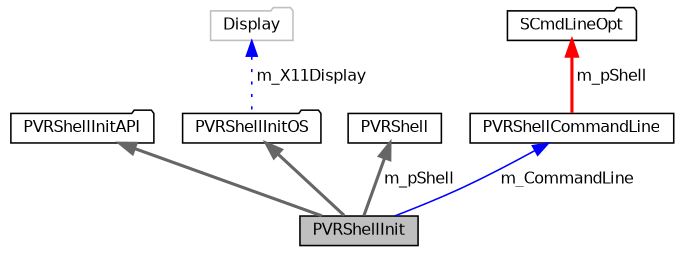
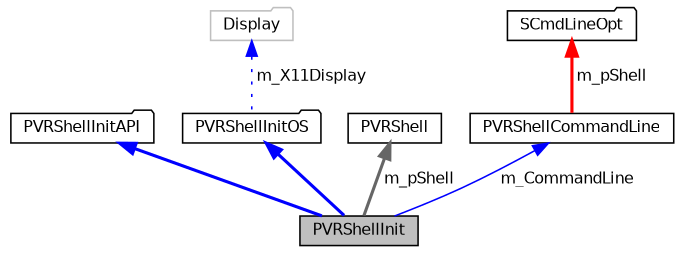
edge "PVRShellInit" -> "PVRShellInitAPI": color gray40 -> blue
edge "PVRShellInit" -> "PVRShellInitOS": color gray40 -> blue
